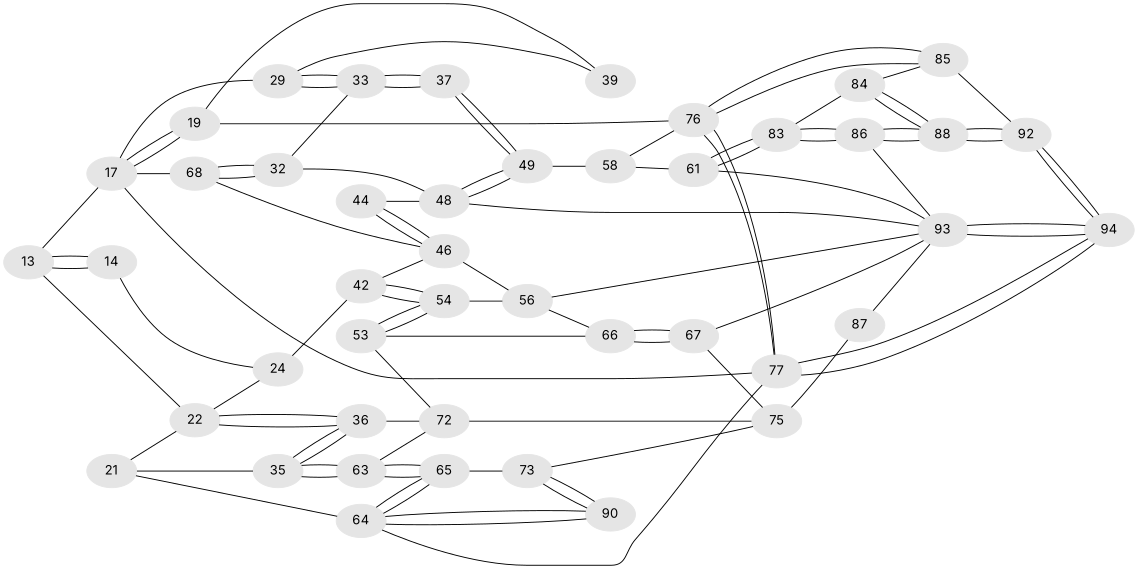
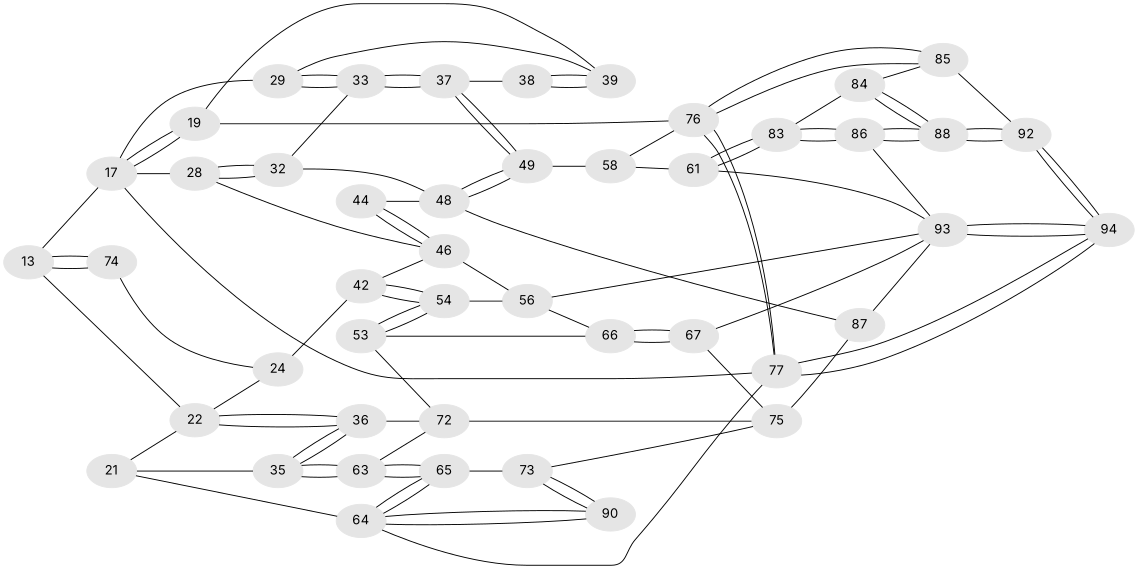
node "38": added
node "68": label "68" -> "28"
edge "48" -- "93": now "48" -- "87"
node "14": label "14" -> "74"
